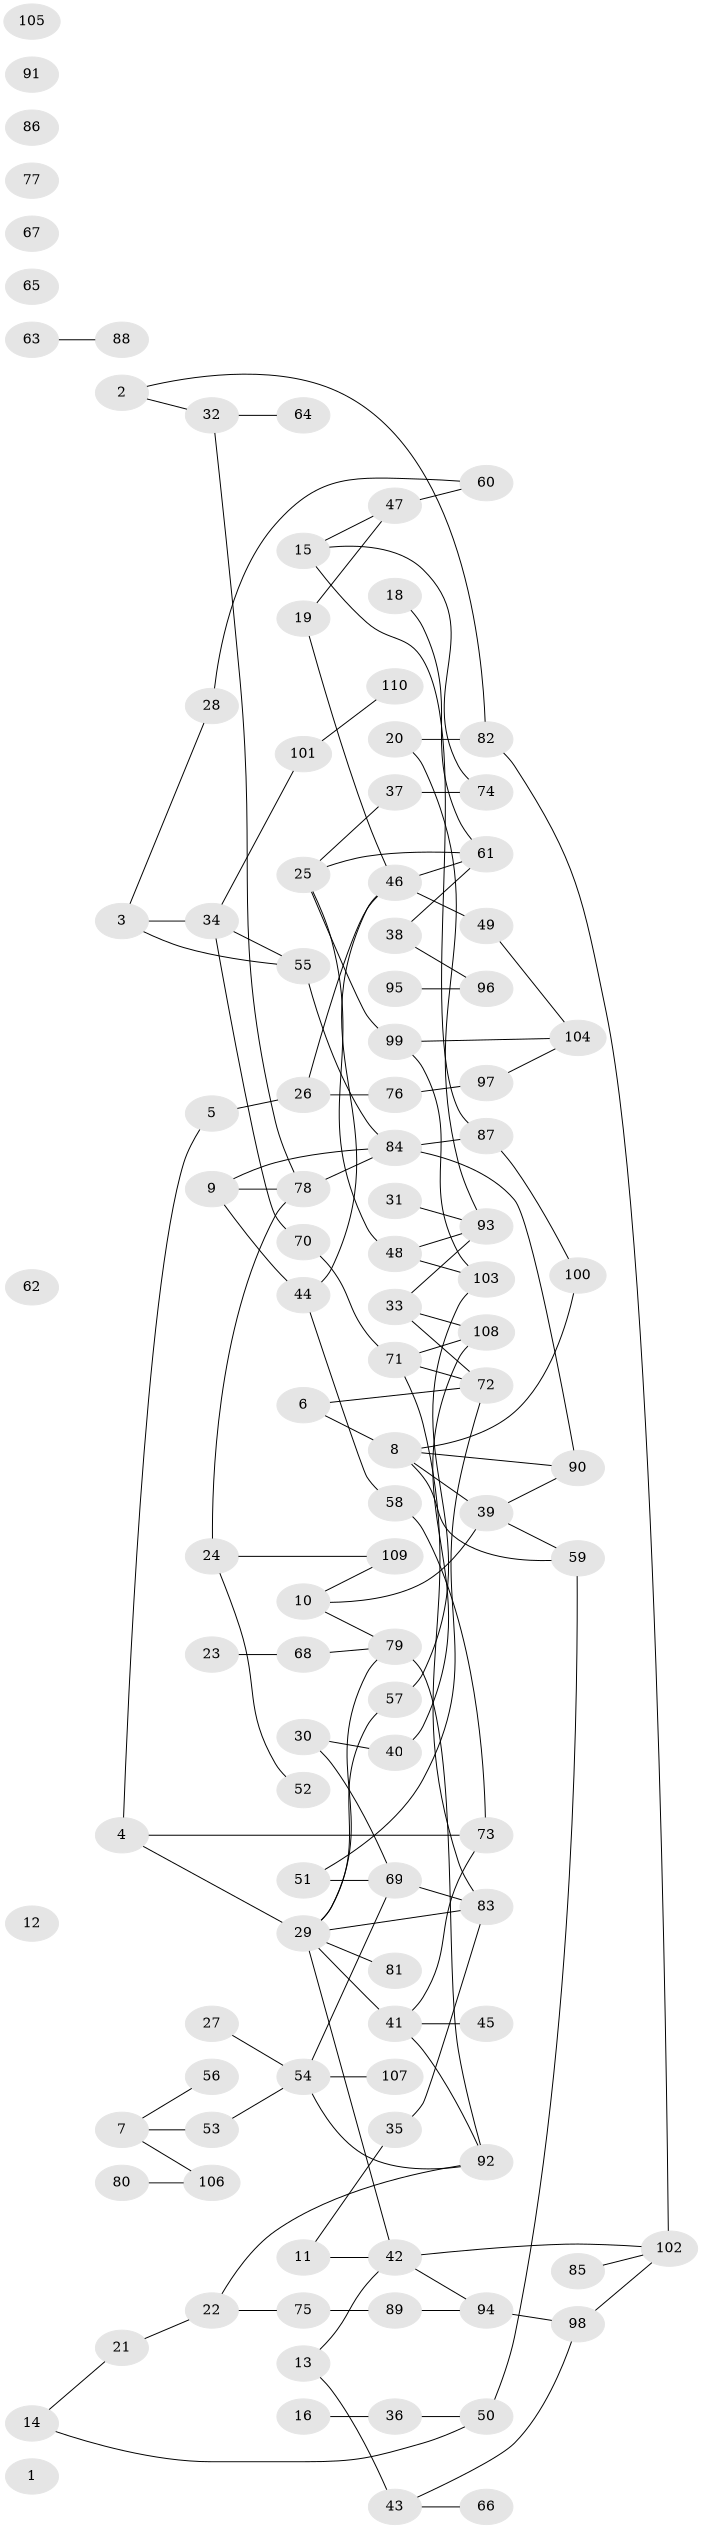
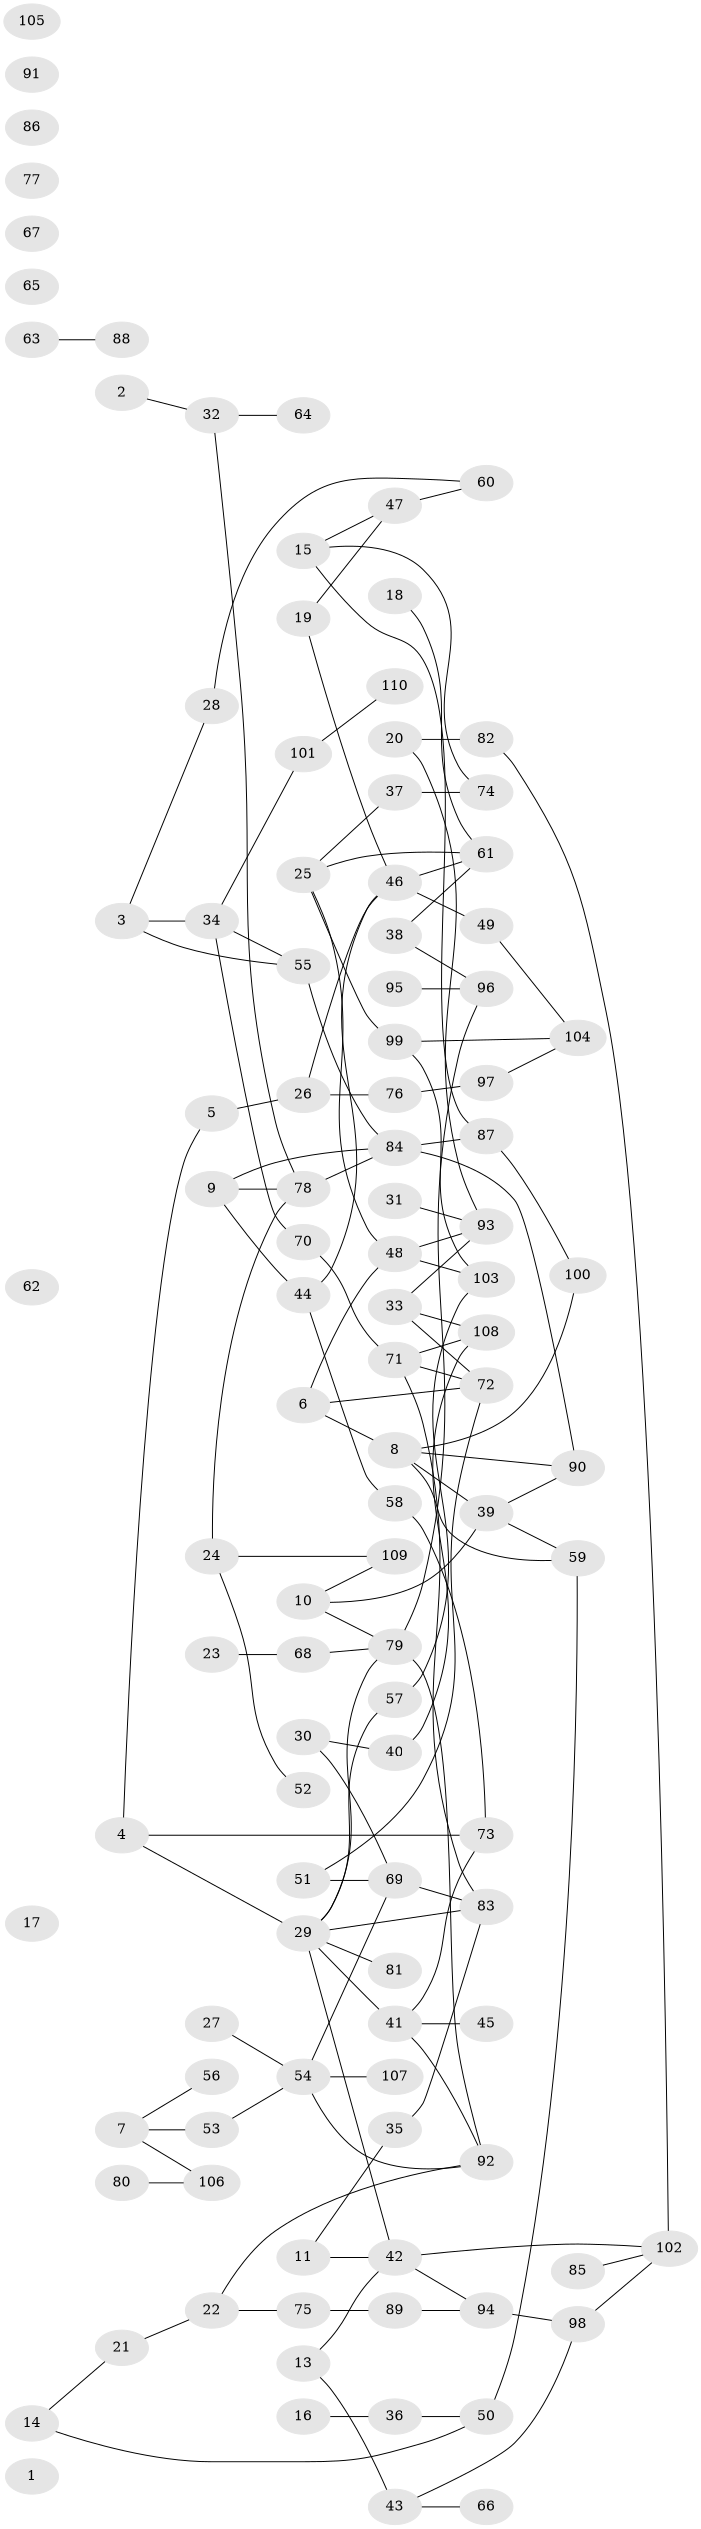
edge "2" -- "82": removed
edge "96" -- "79": added
edge "48" -- "6": added
node "12": label "12" -> "17"
